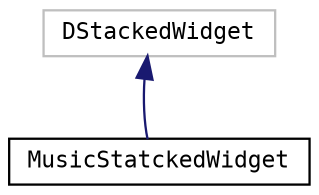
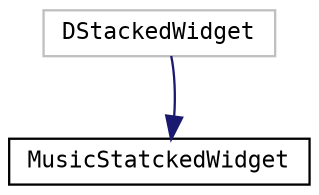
edge "MusicStatckedWidget" -> "DStackedWidget": reversed
